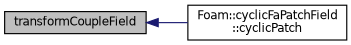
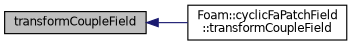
node "Foam::cyclicFaPatchField ::cyclicPatch": label "Foam::cyclicFaPatchField ::cyclicPatch" -> "Foam::cyclicFaPatchField ::transformCoupleField"
